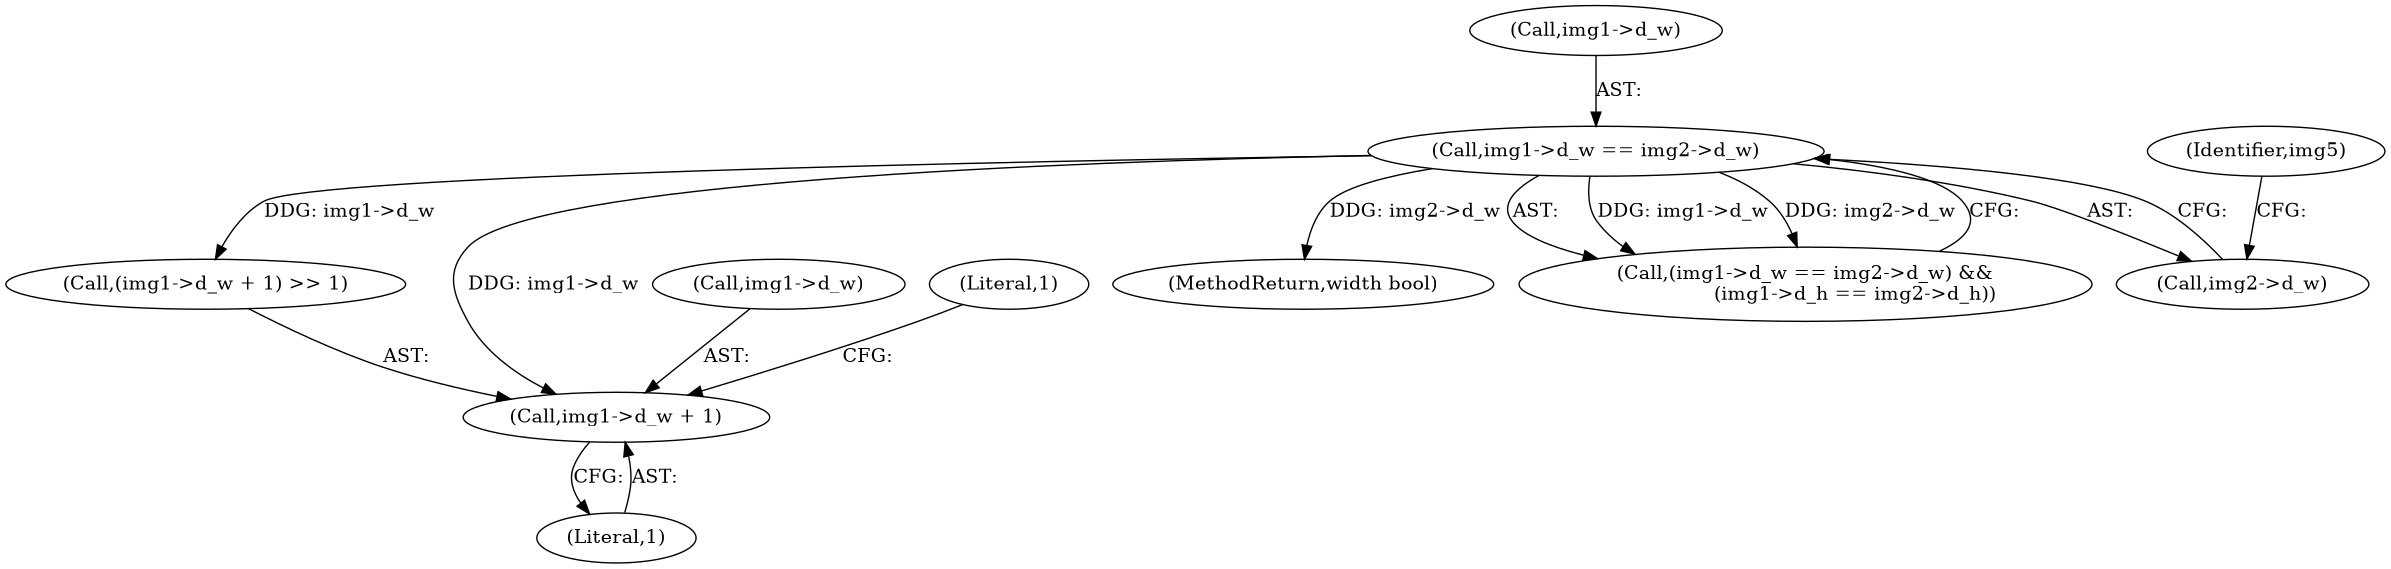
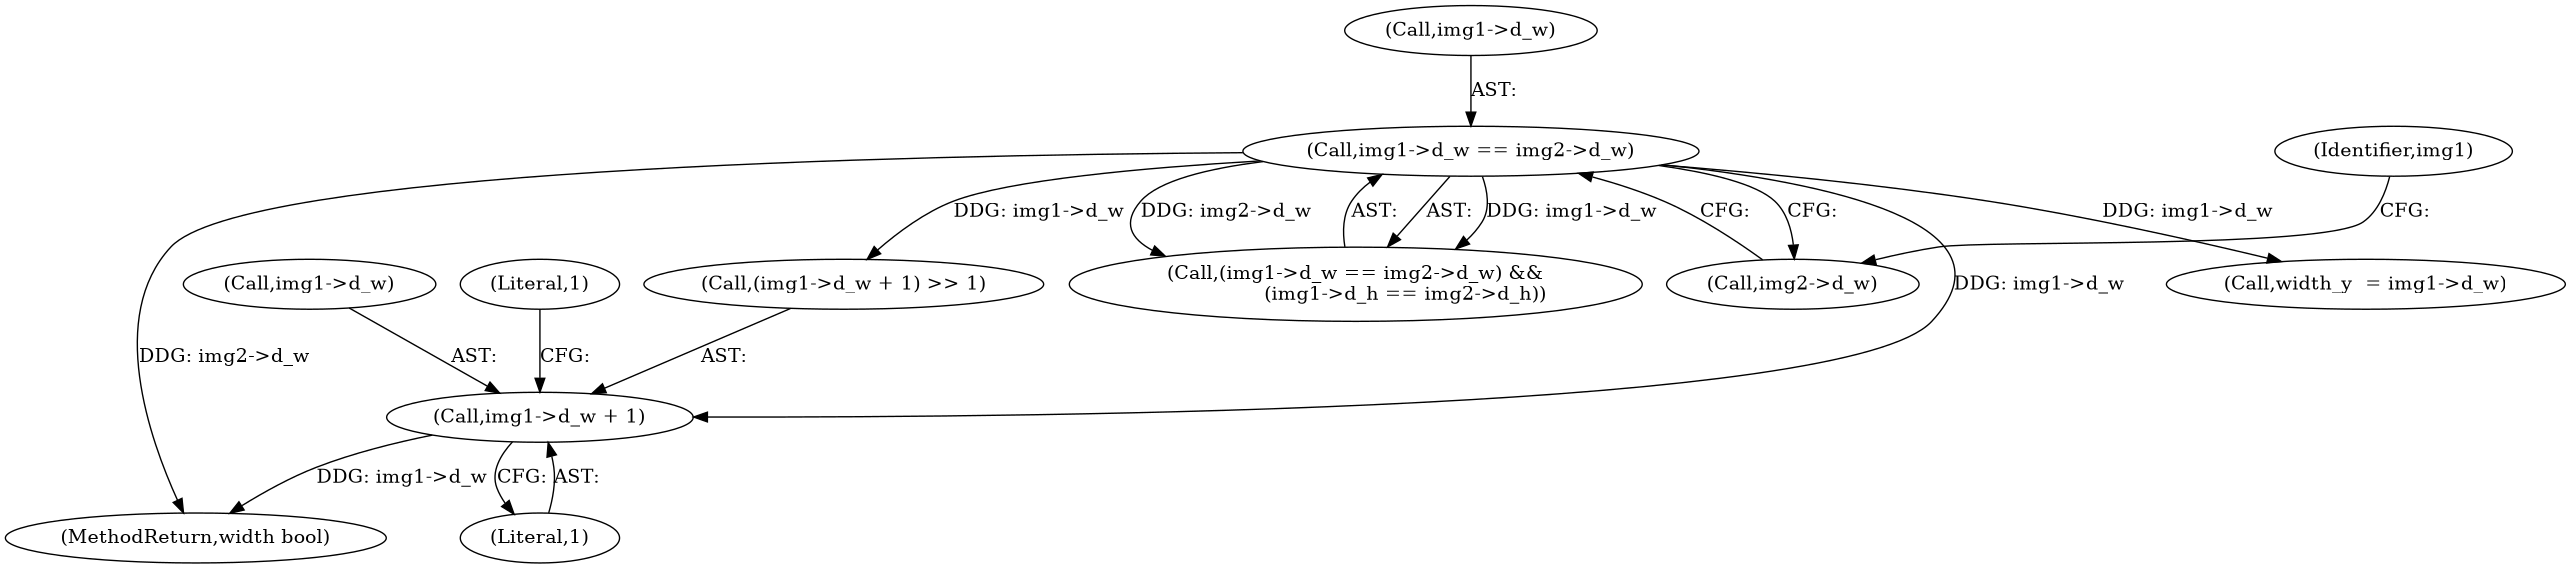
node "(Identifier,img5)": label "(Identifier,img5)" -> "(Identifier,img1)"
edge "(Call,(img1->d_w == img2->d_w) && (img1->d_h == img2->d_h))" -> "(Call,img1->d_w == img2->d_w)": label "CFG: " -> "AST: "
edge "(Call,img1->d_w == img2->d_w)" -> "(Call,img2->d_w)": label "AST: " -> "CFG: "
node "(Call,width_y  = img1->d_w)": added
edge "(Call,img1->d_w + 1)" -> "(MethodReturn,width bool)": added, label "DDG: img1->d_w"
